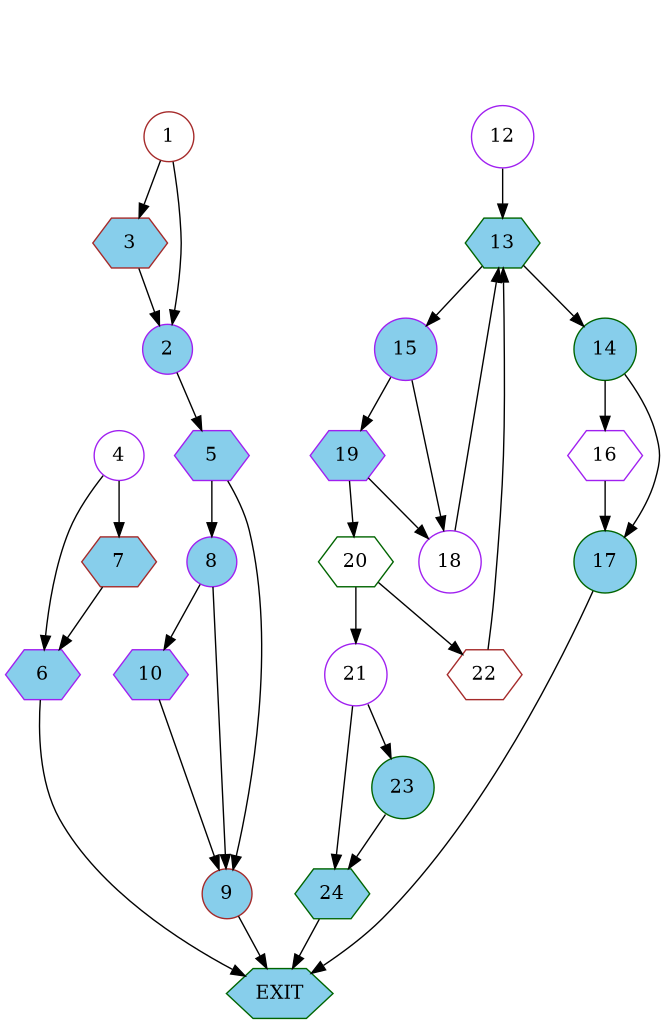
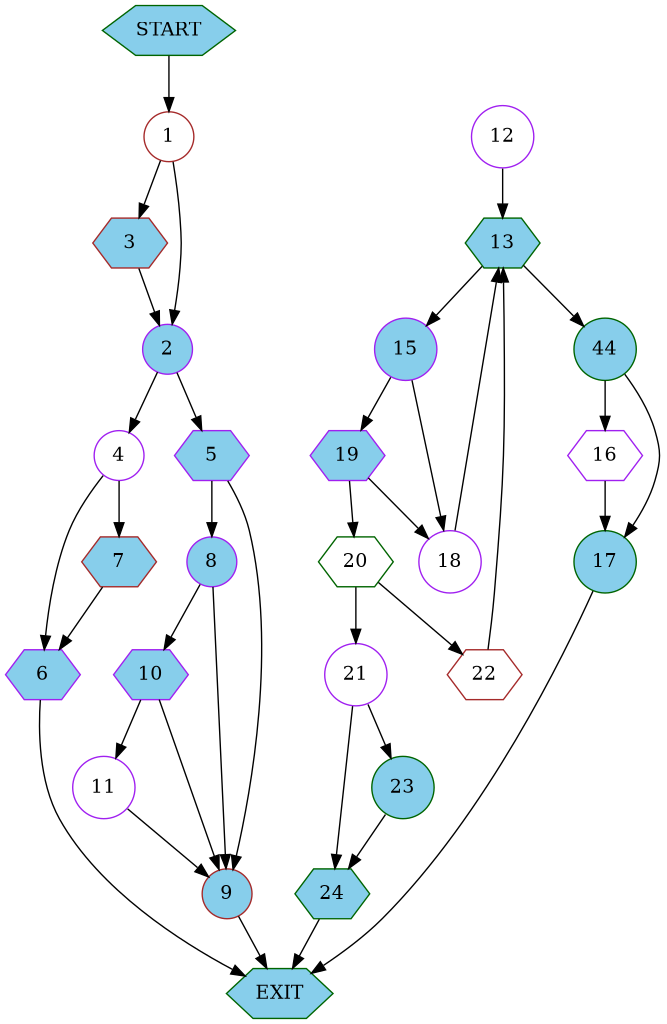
node "START": added
node "14": label "14" -> "44"
edge "2" -> "4": added
node "11": added
